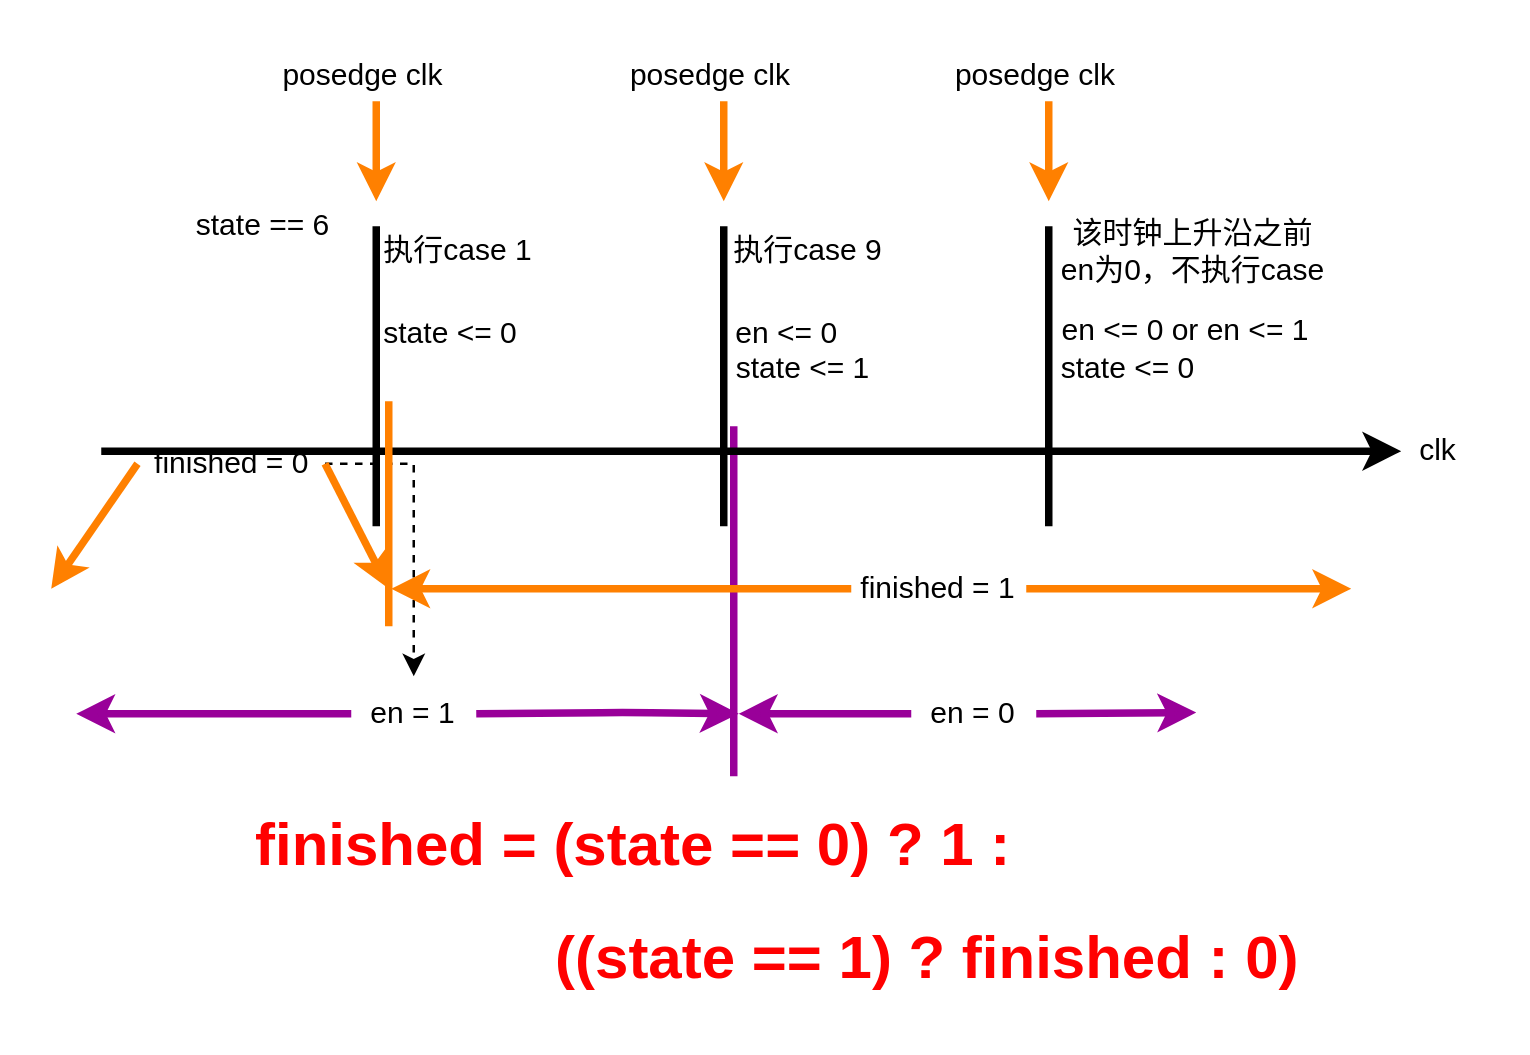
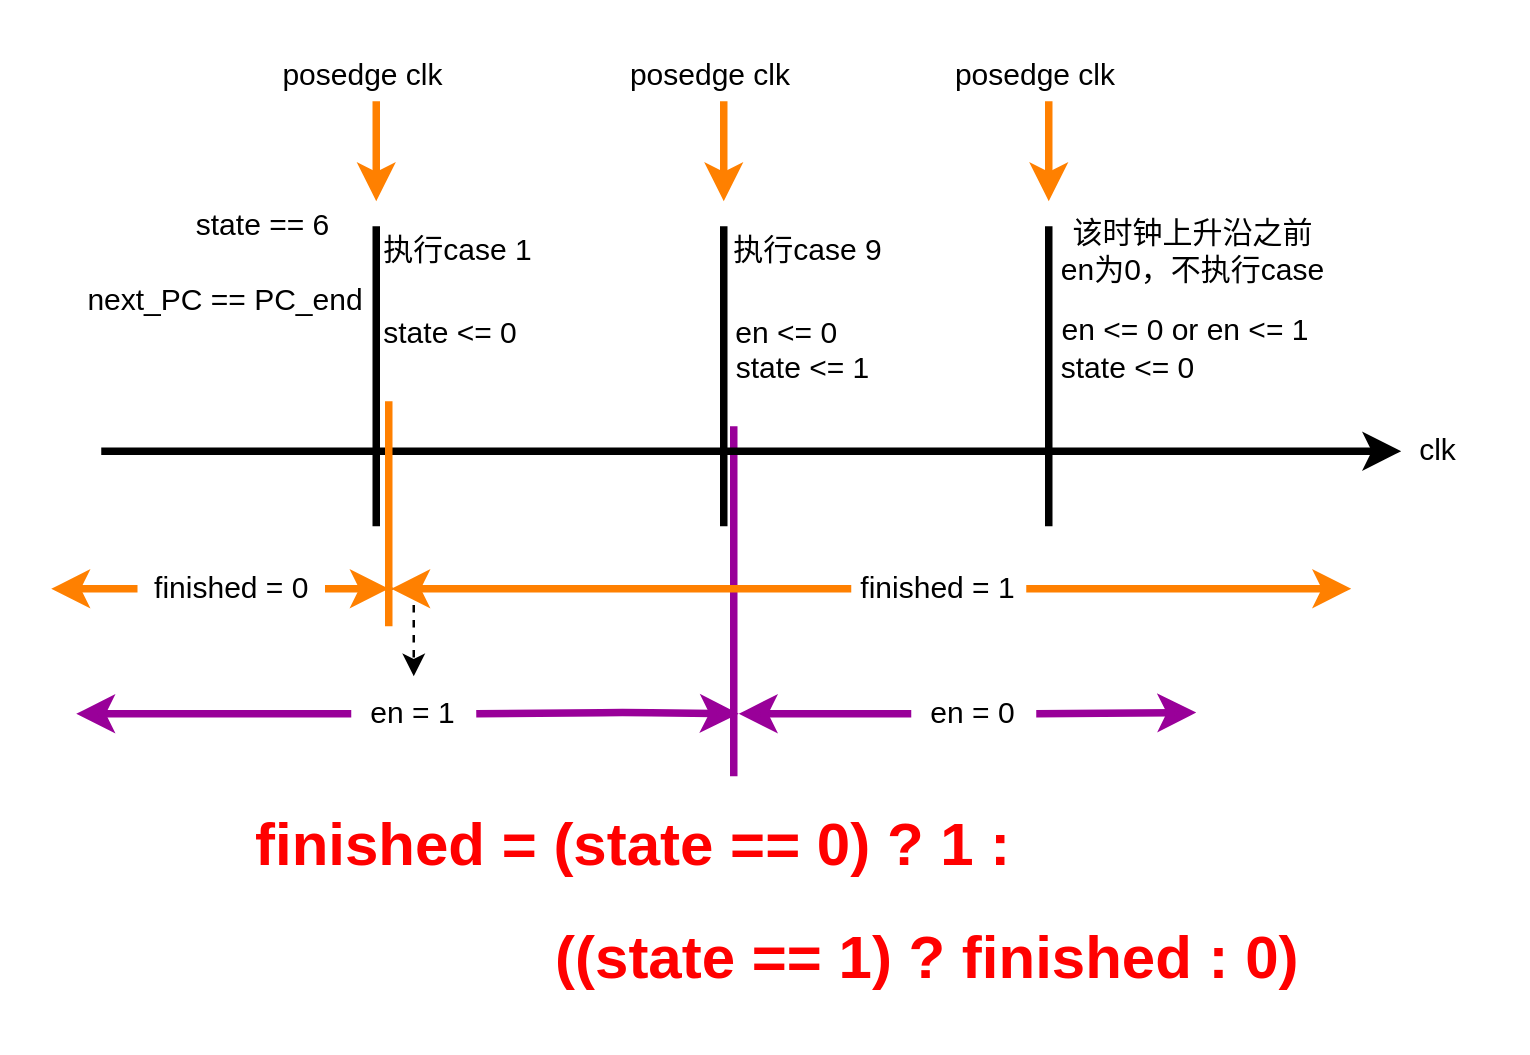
node "next_PC == PC_end": added
node "finished = 0": moved (231, 464) -> (231, 589)
